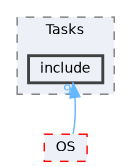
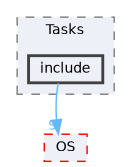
edge "OS" -> "include": reversed
